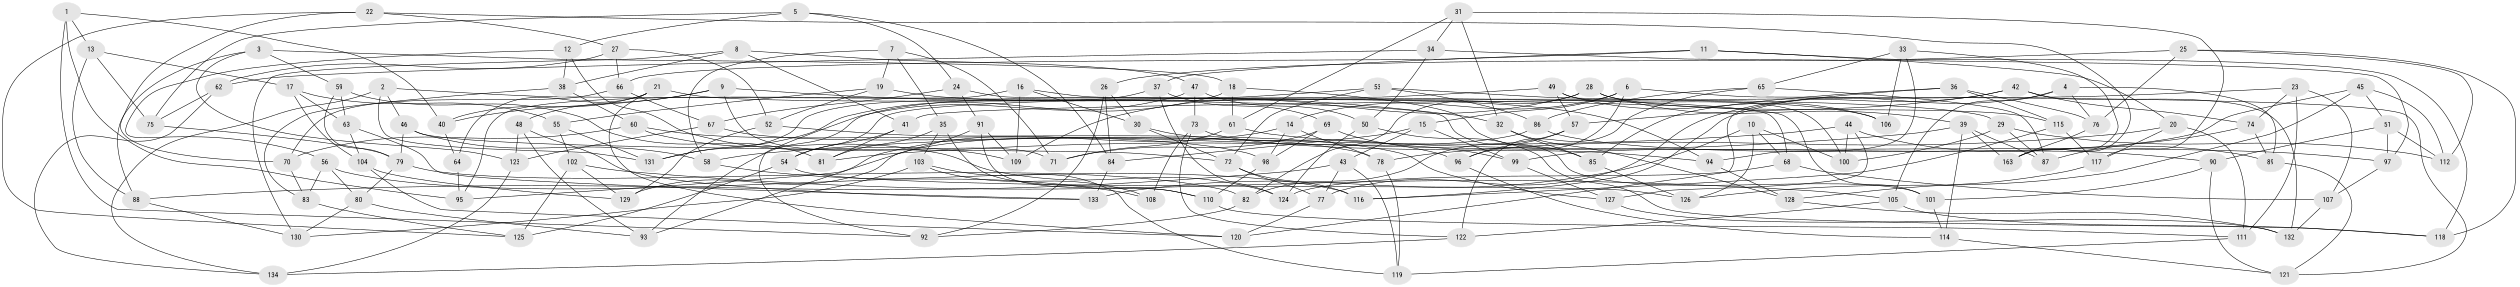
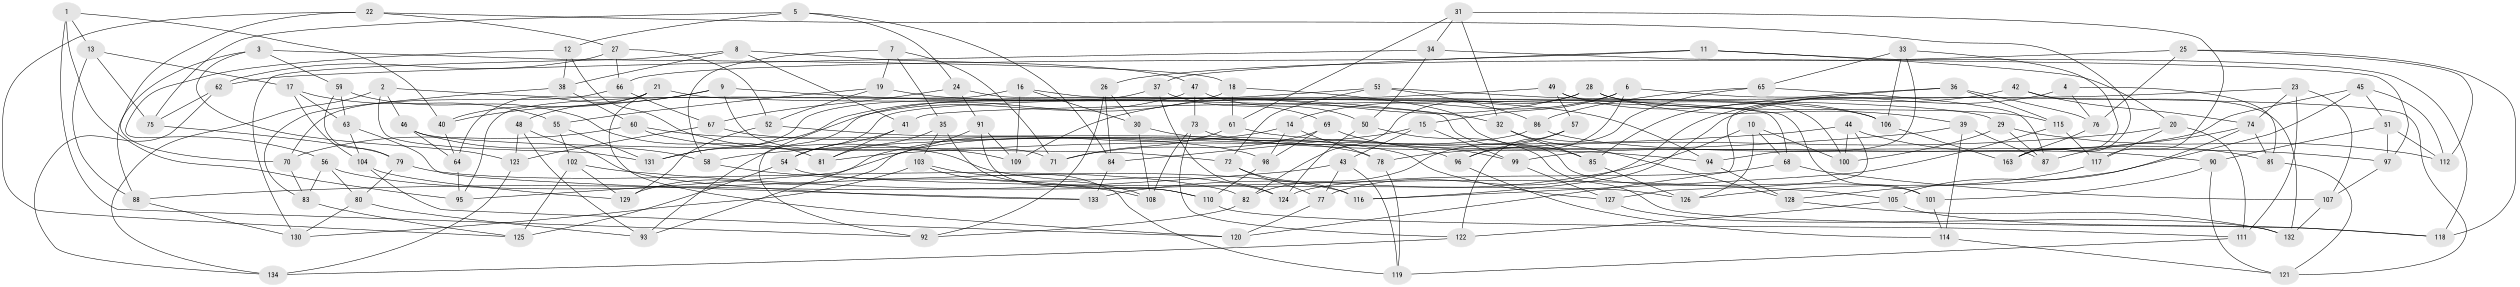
edge "4" -- "105": now "74" -- "105"
edge "42" -- "57": removed
edge "39" -- "163": now "106" -- "163"
edge "46" -- "79": now "46" -- "64"
edge "30" -- "72": now "30" -- "108"
